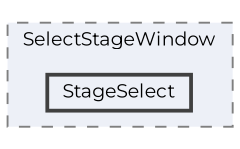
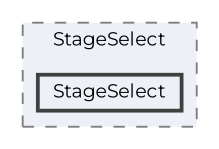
cluster "SelectStageWindow": label "SelectStageWindow" -> "StageSelect"
